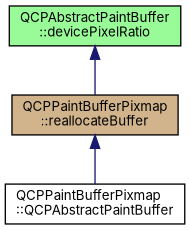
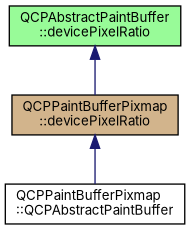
node "QCPPaintBufferPixmap ::reallocateBuffer": label "QCPPaintBufferPixmap ::reallocateBuffer" -> "QCPPaintBufferPixmap ::devicePixelRatio"
